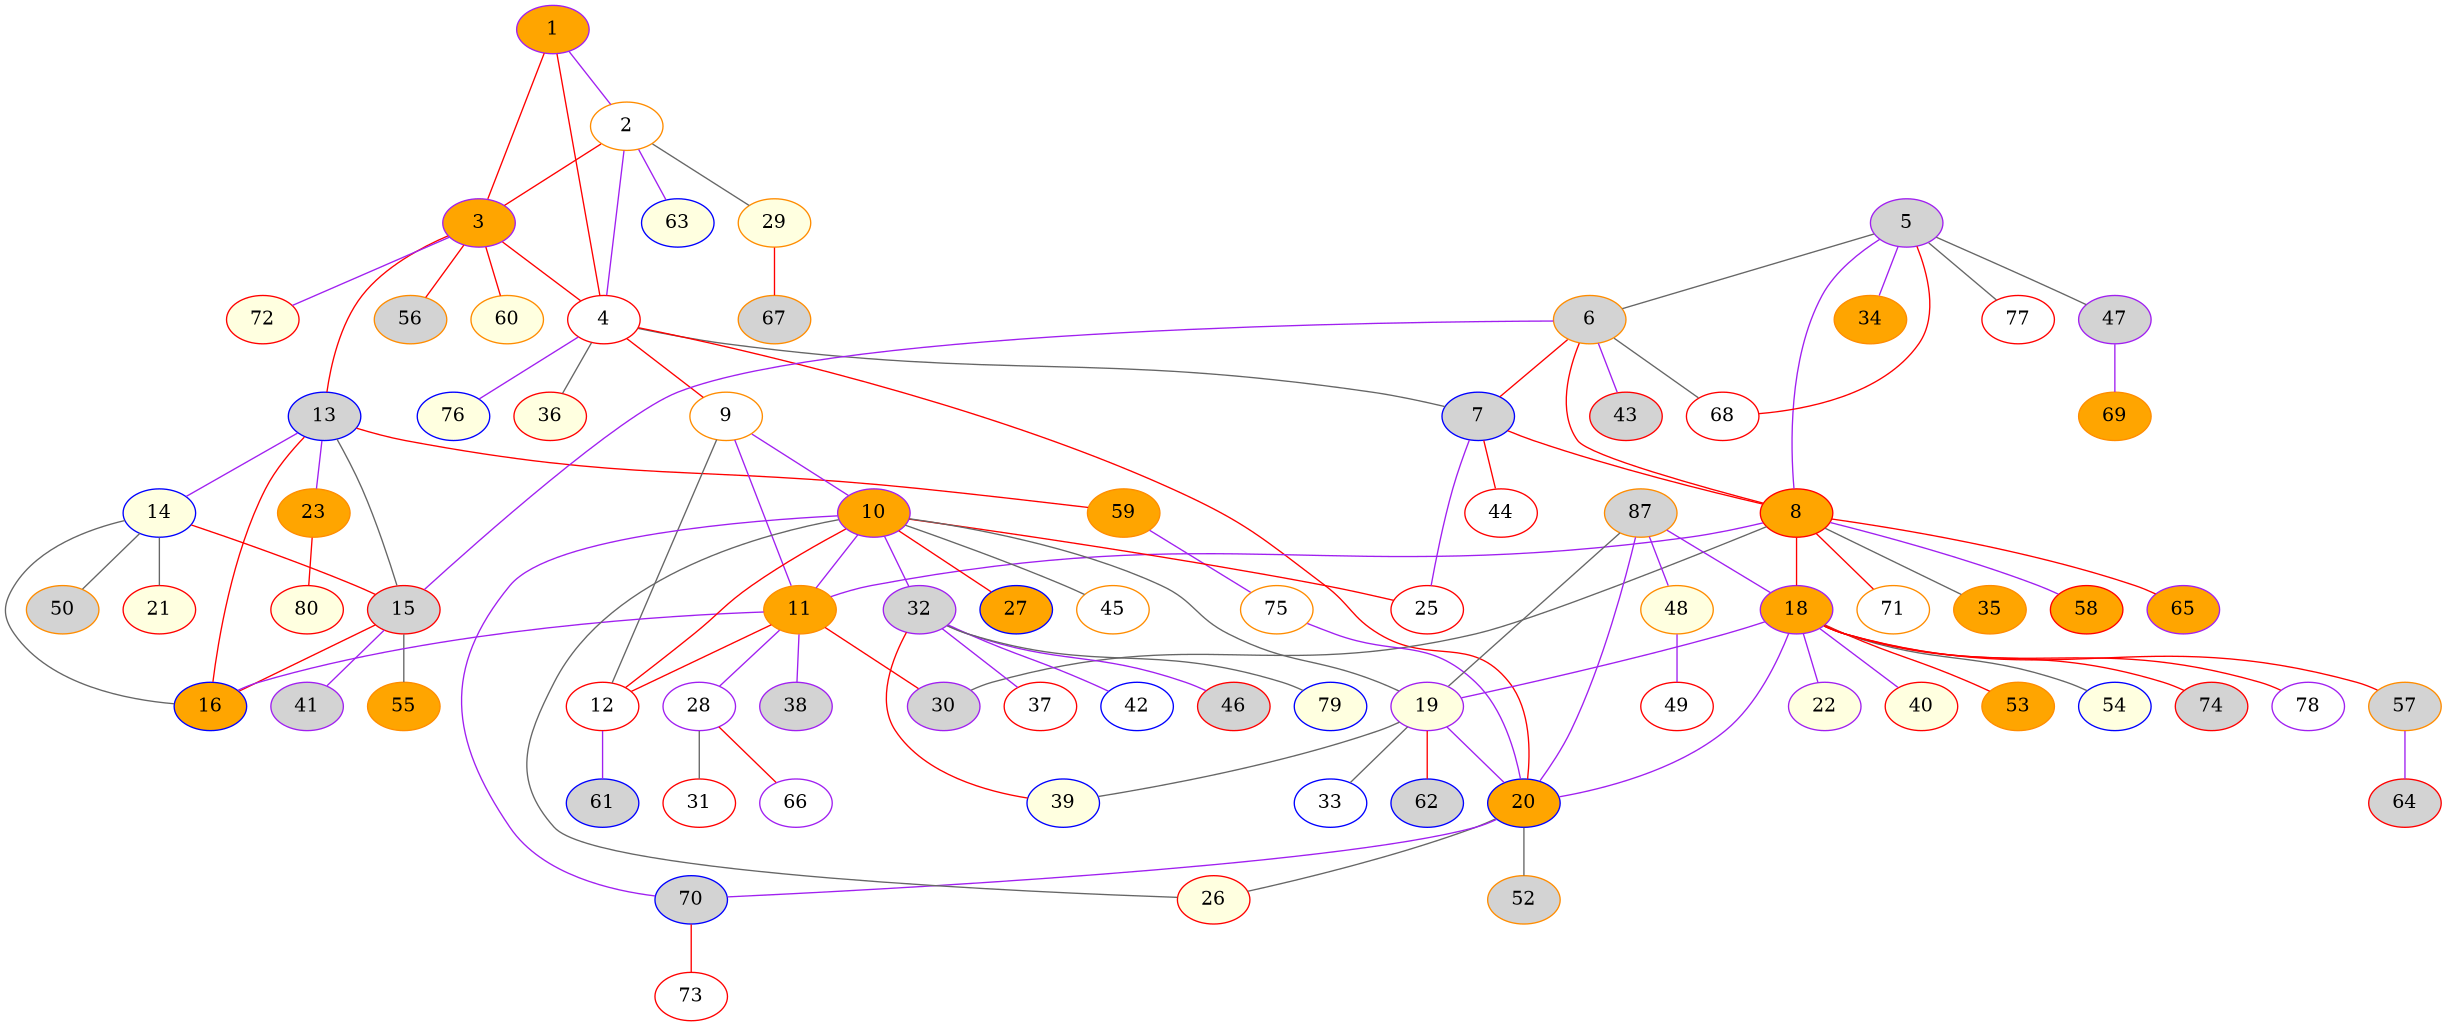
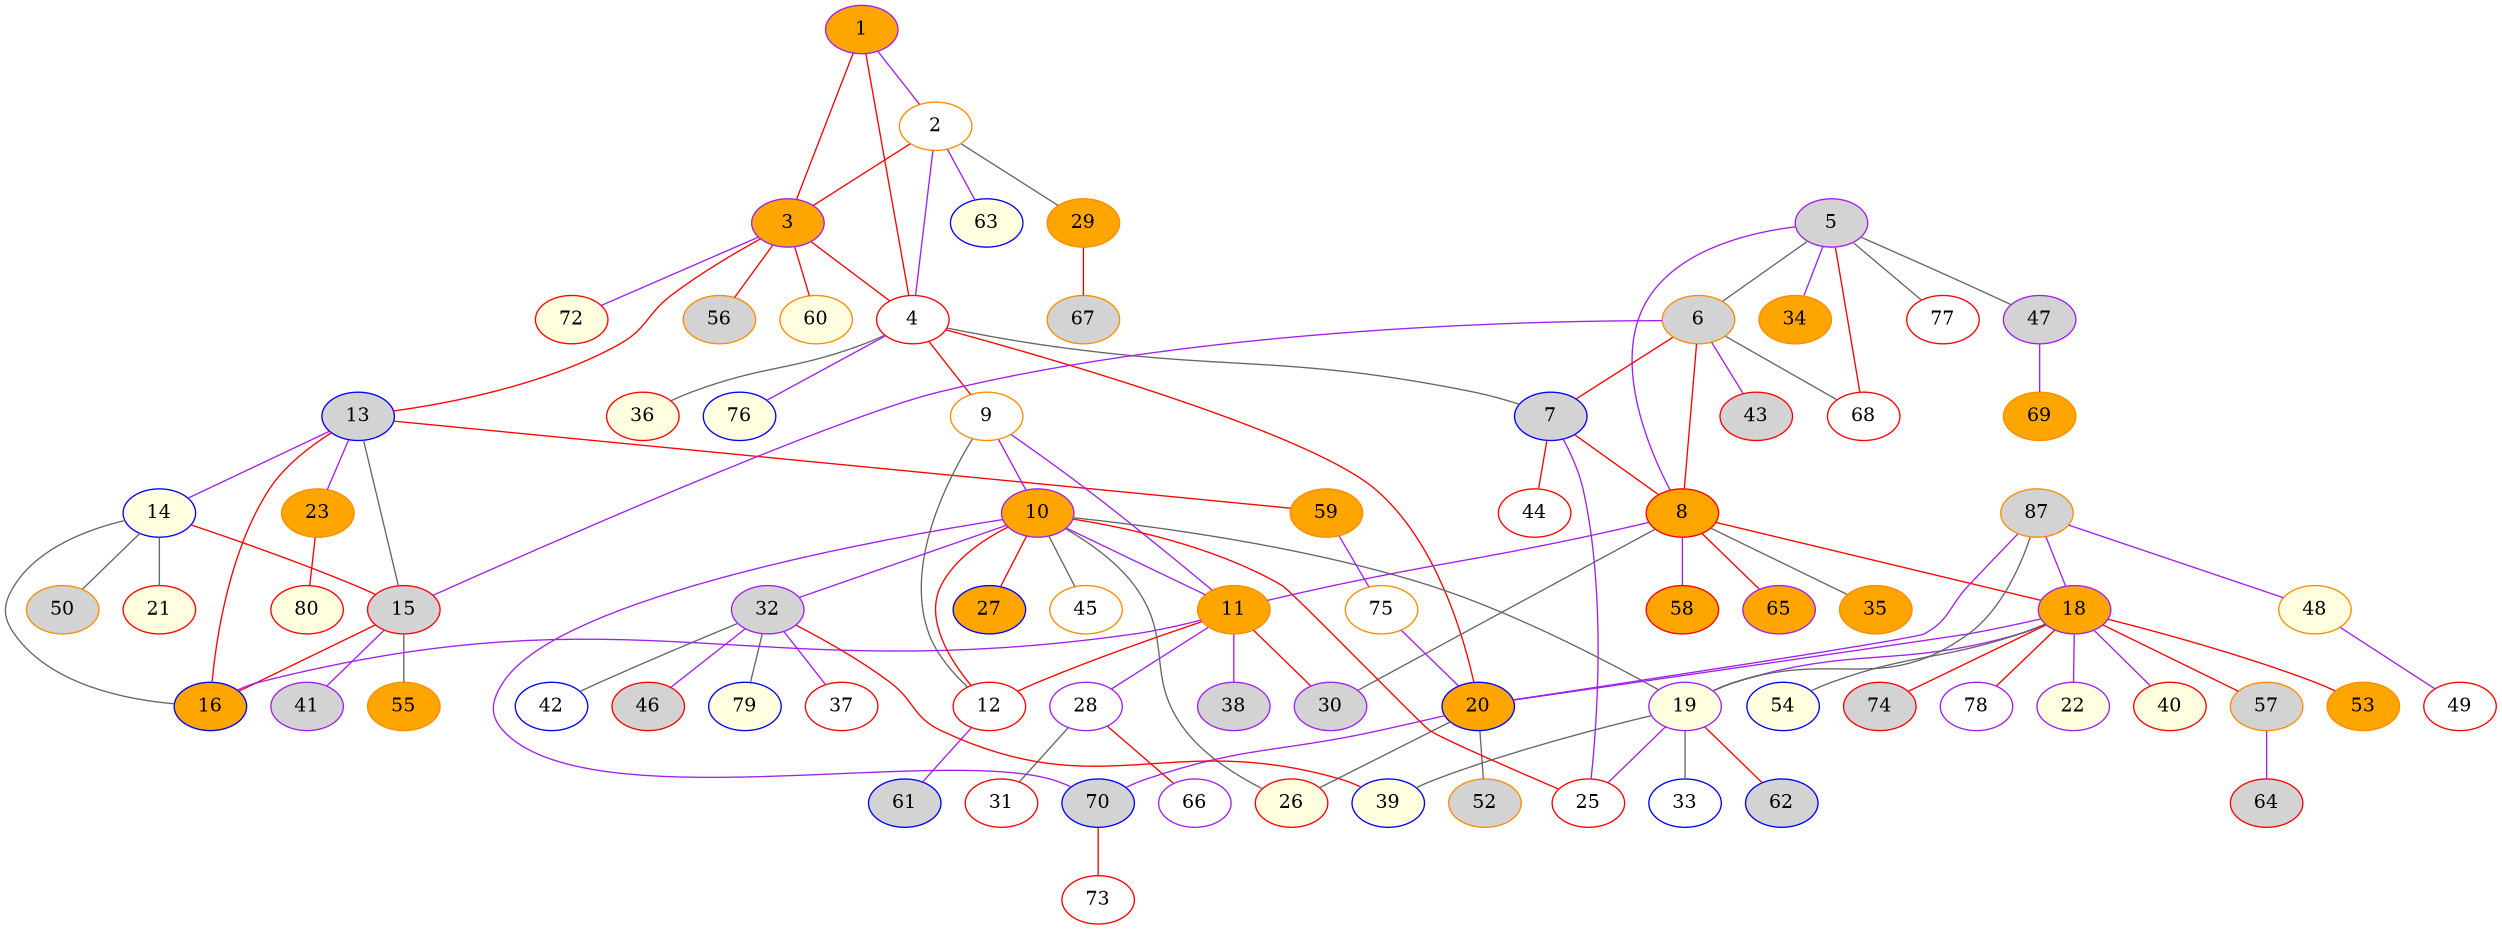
node "29": fillcolor lightyellow -> orange
node "71": removed
edge "32" -- "42": color purple -> gray40
edge "19" -- "20": now "19" -- "25"
